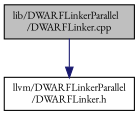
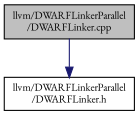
node "lib/DWARFLinkerParallel /DWARFLinker.cpp": label "lib/DWARFLinkerParallel /DWARFLinker.cpp" -> "llvm/DWARFLinkerParallel /DWARFLinker.cpp"
